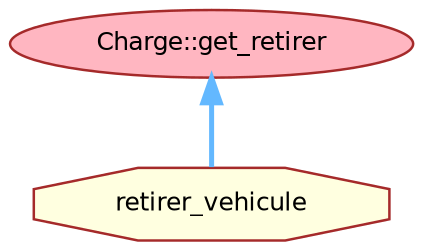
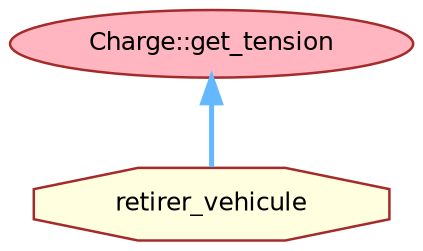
node "Charge::get_retirer": label "Charge::get_retirer" -> "Charge::get_tension"
